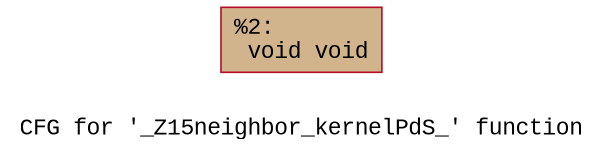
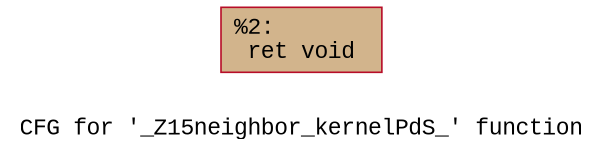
node "%2:": text "void void" -> "ret void"
